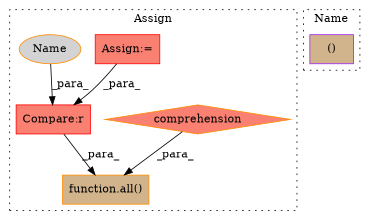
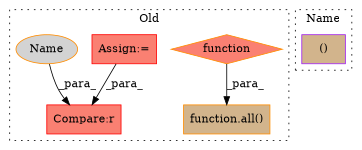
cluster "Assign": label "Assign" -> "Old"
node "comprehension": label "comprehension" -> "function"
edge "Compare:r" -> "function.all()": removed, label "_para_"
